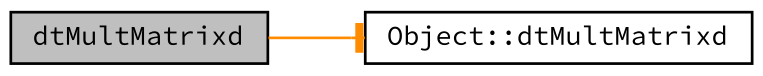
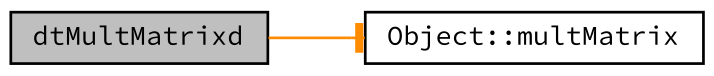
node "Object::dtMultMatrixd": label "Object::dtMultMatrixd" -> "Object::multMatrix"
